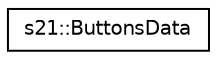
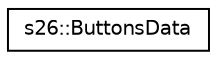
node "s21::ButtonsData": label "s21::ButtonsData" -> "s26::ButtonsData"
